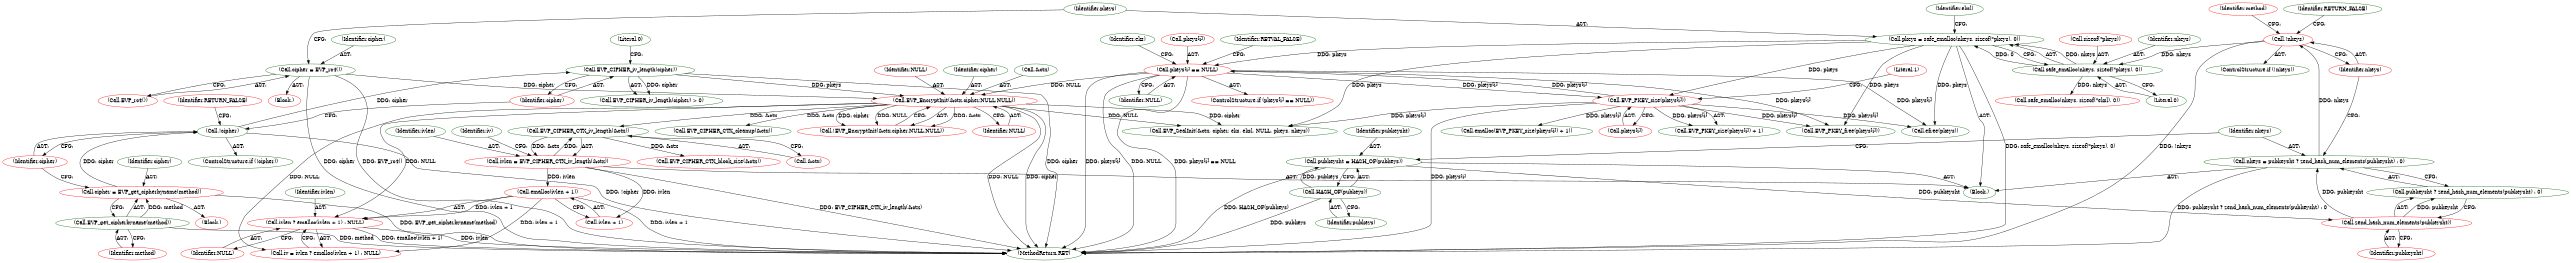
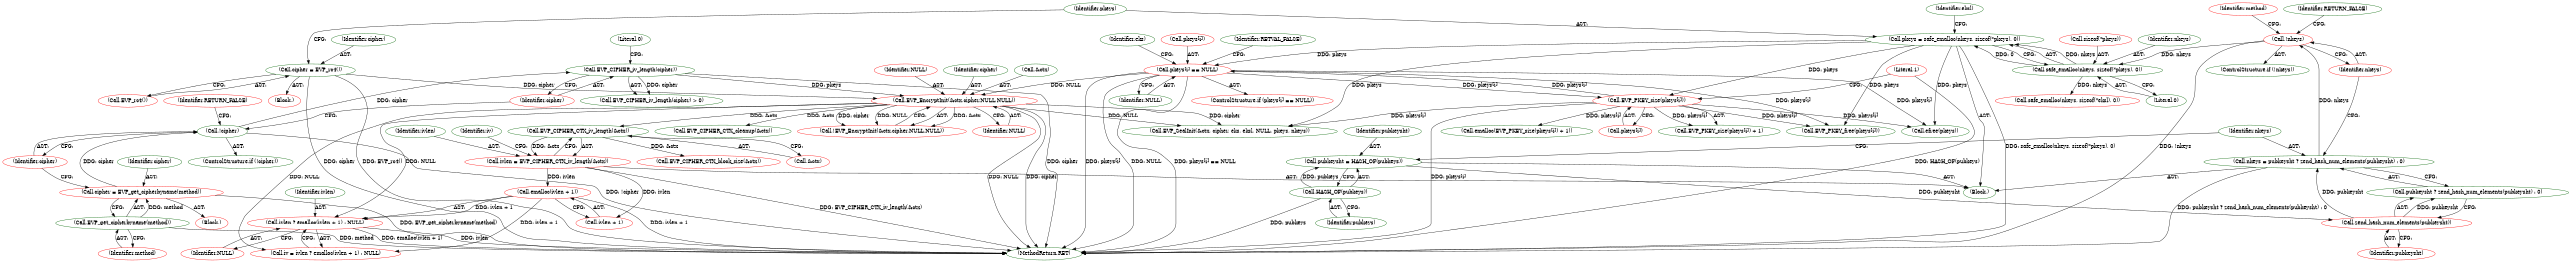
edge "(Call,ivlen = EVP_CIPHER_CTX_iv_length(&ctx))" -> "(Call,EVP_CIPHER_CTX_iv_length(&ctx))": label "DDG: " -> "CFG: "
edge "(Call,pubkeysht = HASH_OF(pubkeys))" -> "(MethodReturn,RET)": now "(Literal,1)" -> "(MethodReturn,RET)"
